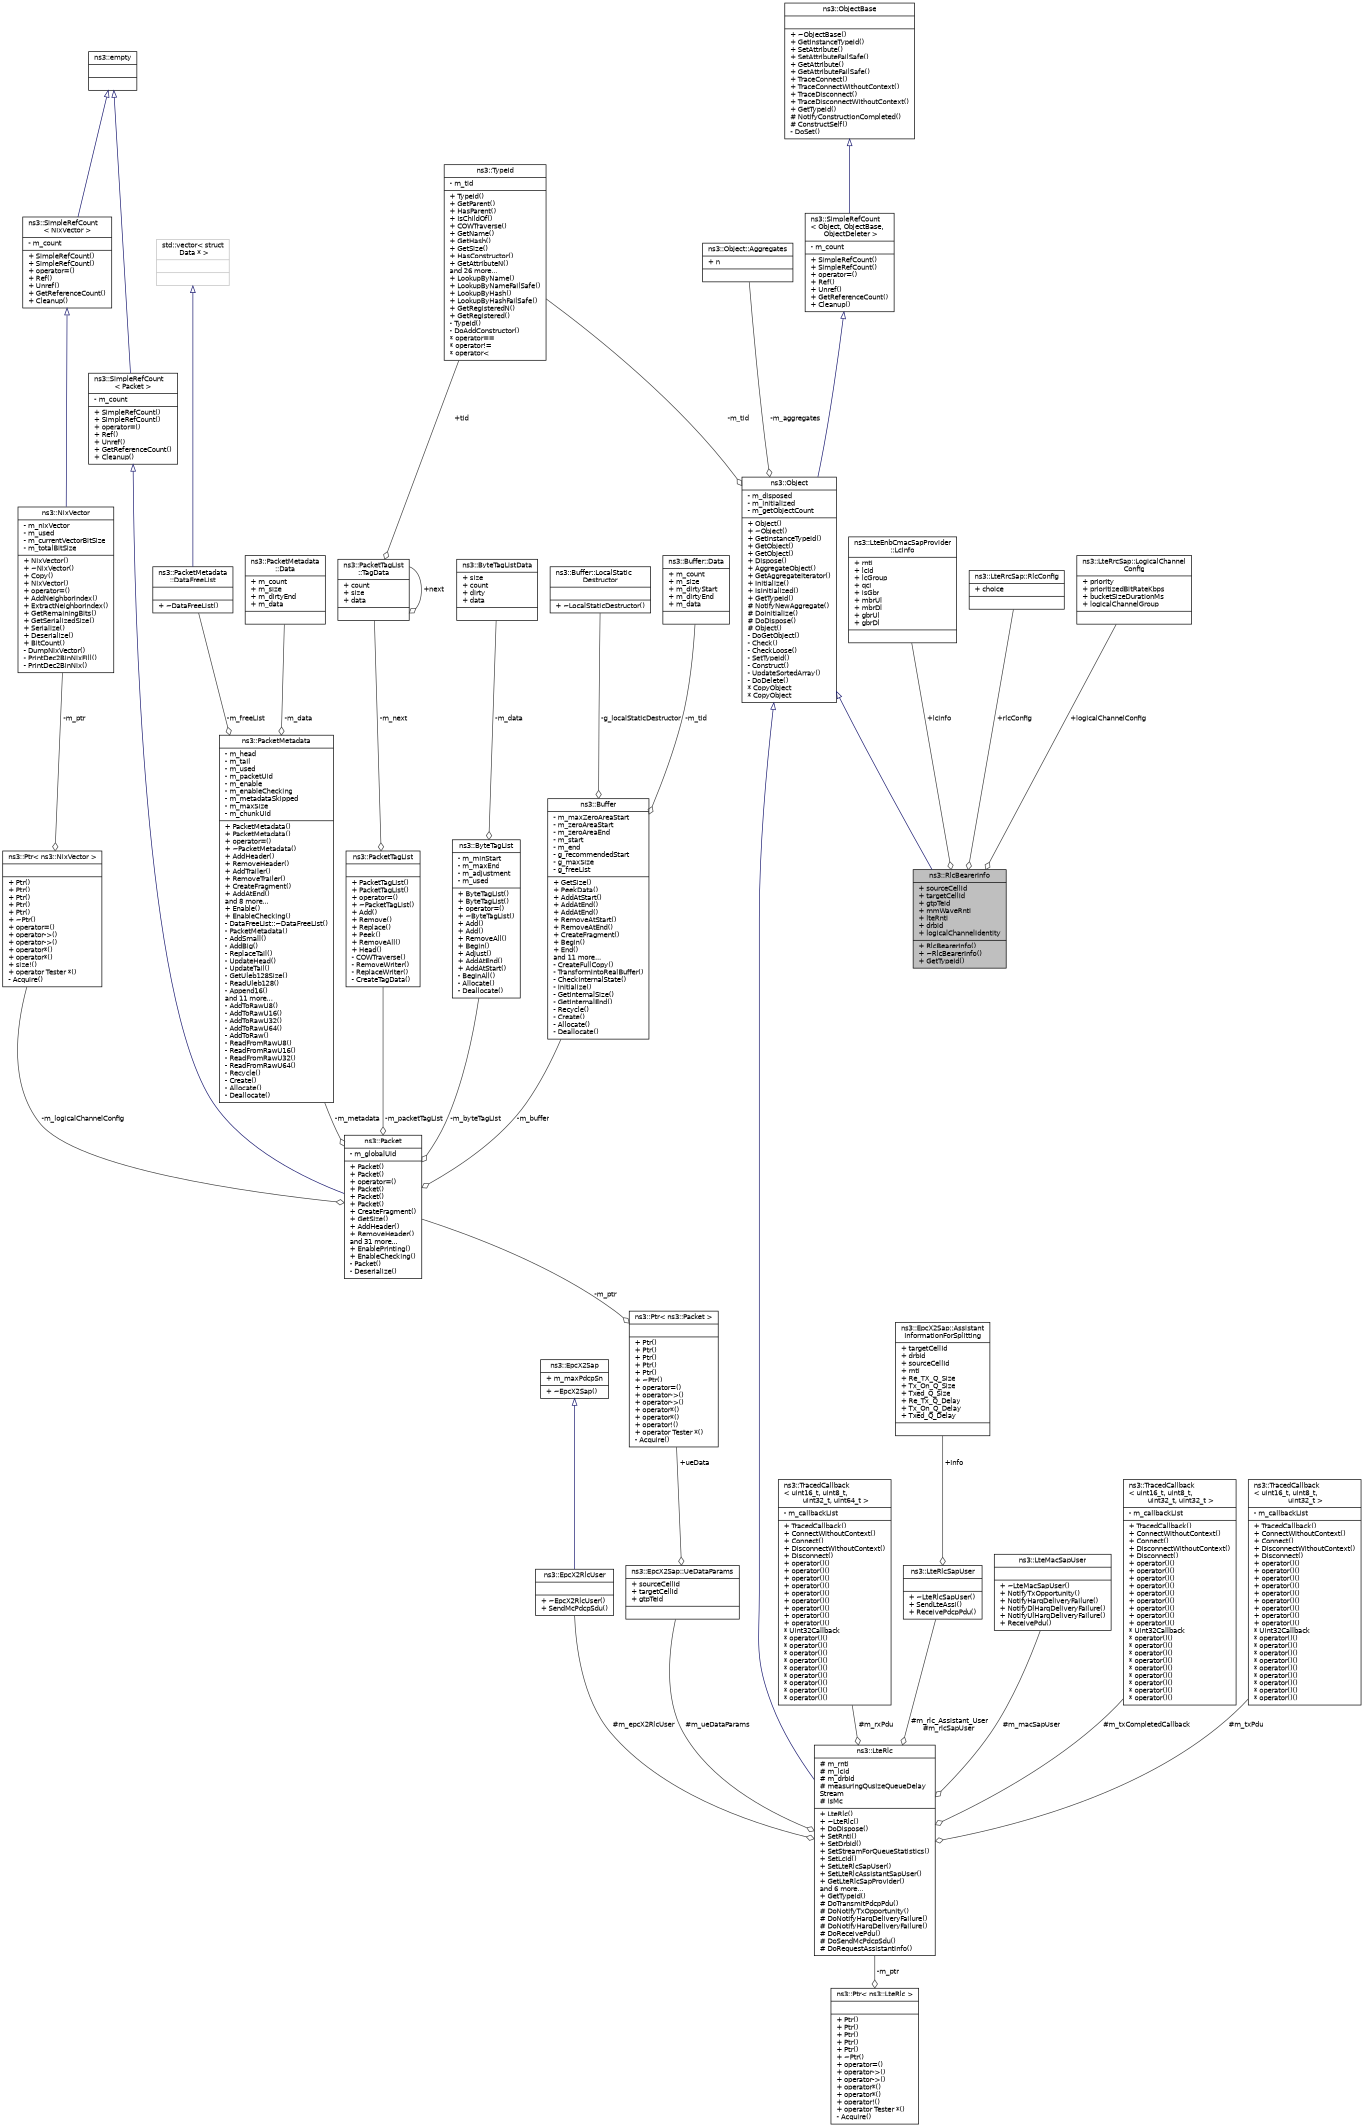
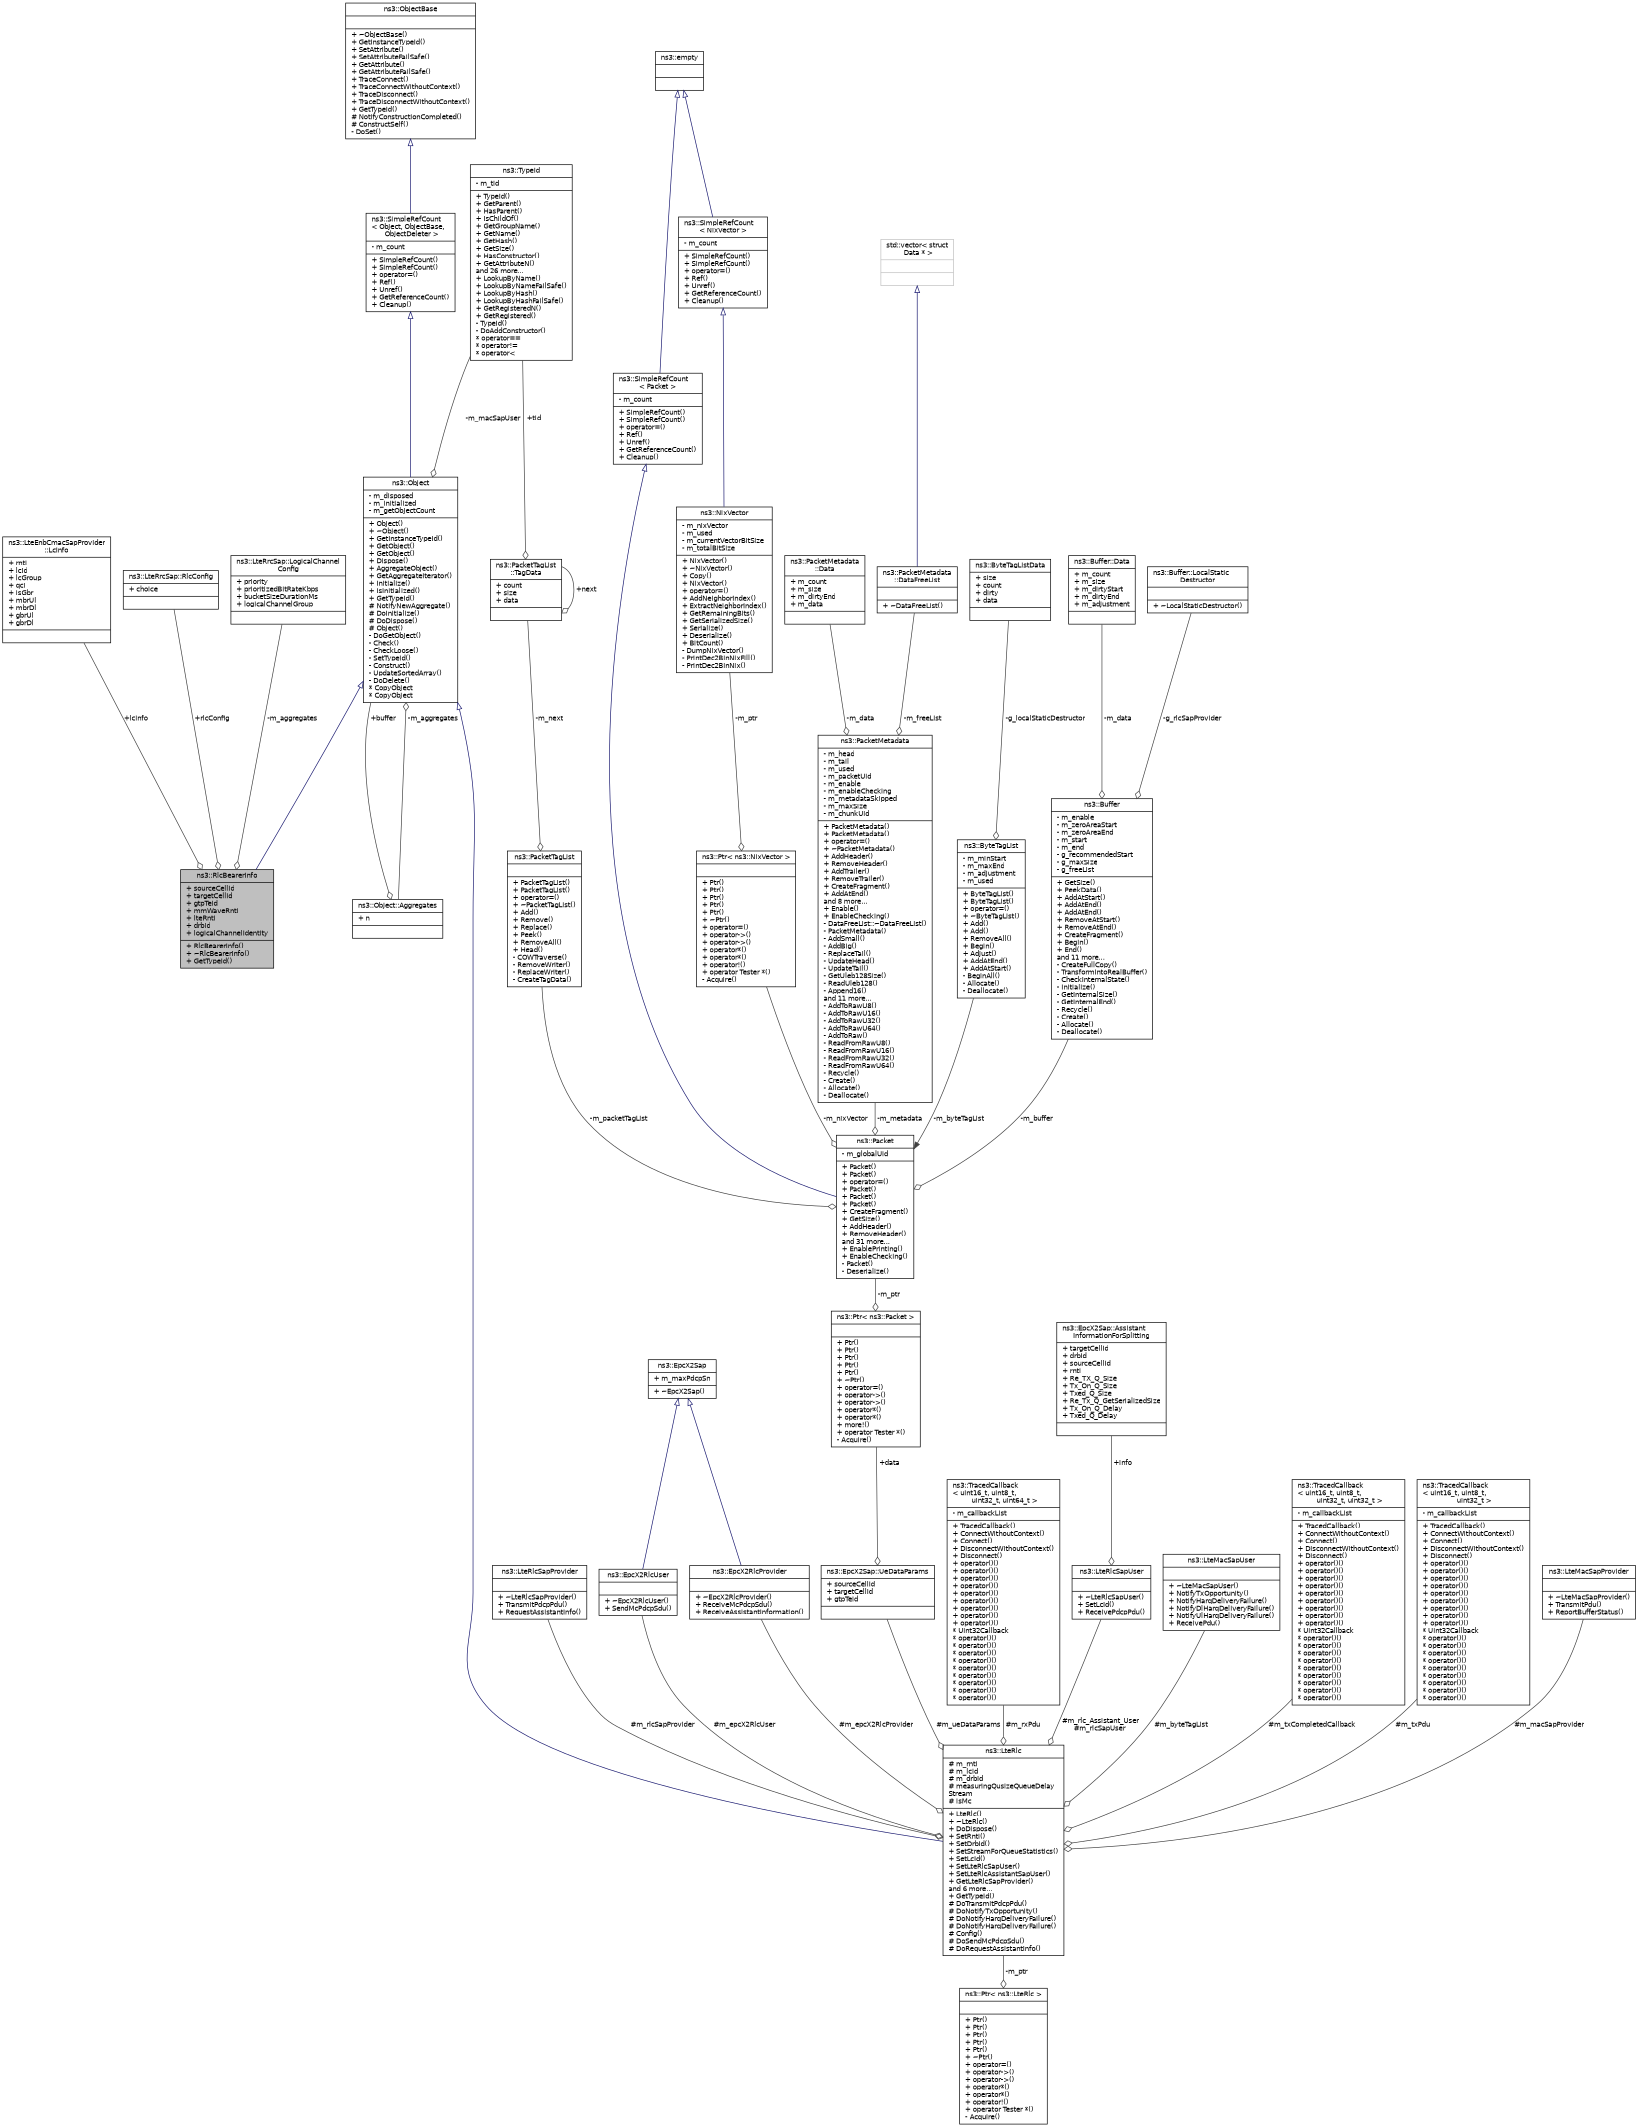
node "ns3::TypeId": text "+ COWTraverse()" -> "+ GetGroupName()"
edge "ns3::TypeId" -> "ns3::Object": label " -m_tid" -> " -m_macSapUser"
node "ns3::Buffer::Data": text "+ m_data" -> "+ m_adjustment"
edge "ns3::ByteTagListData" -> "ns3::ByteTagList": label " -m_data" -> " -g_localStaticDestructor"
edge "ns3::Buffer::LocalStatic" -> "ns3::Buffer": label " -g_localStaticDestructor" -> " -g_rlcSapProvider"
edge "ns3::Buffer::Data" -> "ns3::Buffer": label " -m_tid" -> " -m_data"
edge "ns3::LteRrcSap::LogicalChannel" -> "ns3::RlcBearerInfo": label " +logicalChannelConfig" -> " -m_aggregates"
edge "ns3::Object" -> "ns3::Object::Aggregates": added, label "+buffer"
node "ns3::Buffer": text "- m_maxZeroAreaStart" -> "- m_enable"
node "ns3::Ptr< ns3::NixVector >": text "+ size!()" -> "+ operator!()"
edge "ns3::ByteTagList" -> "ns3::Packet": arrowhead odiamond -> normal
edge "ns3::Ptr< ns3::NixVector >" -> "ns3::Packet": label " -m_logicalChannelConfig" -> " -m_nixVector"
node "ns3::EpcX2Sap::Assistant": text "+ Re_Tx_Q_Delay" -> "+ Re_Tx_Q_GetSerializedSize"
node "ns3::Ptr< ns3::Packet >": text "+ operator!()" -> "+ more!()"
edge "ns3::Ptr< ns3::Packet >" -> "ns3::EpcX2Sap::UeDataParams": label " +ueData" -> " +data"
node "ns3::LteRlcSapProvider": added
node "ns3::EpcX2RlcProvider": added
node "ns3::LteMacSapProvider": added
node "ns3::LteRlcSapUser": text "+ SendLteAssi()" -> "+ SetLcId()"
edge "ns3::LteMacSapUser" -> "ns3::LteRlc": label " #m_macSapUser" -> " #m_byteTagList"
node "ns3::LteRlc": text "# DoReceivePdu()" -> "# Config()"
